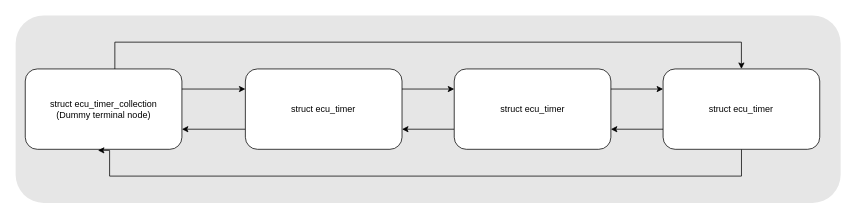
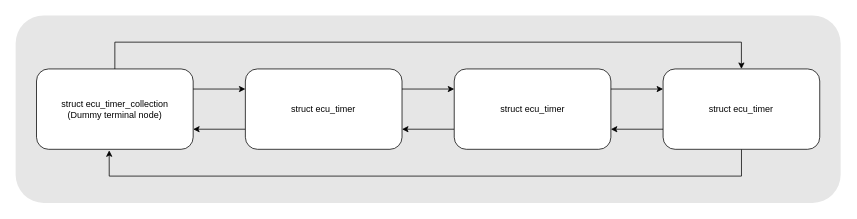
node "struct ecu_timer_collection (Dummy terminal node)": moved (103, 109) -> (115, 109)
